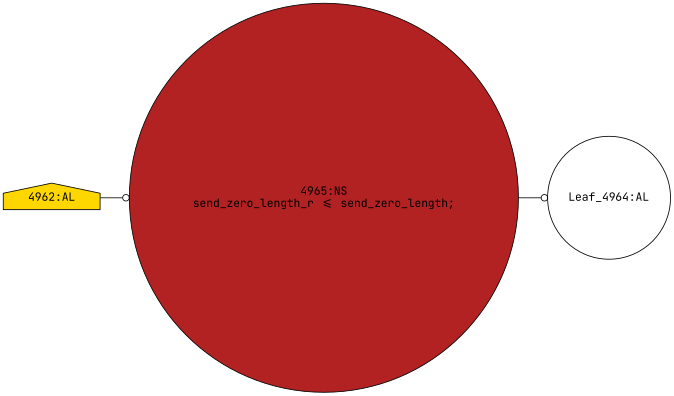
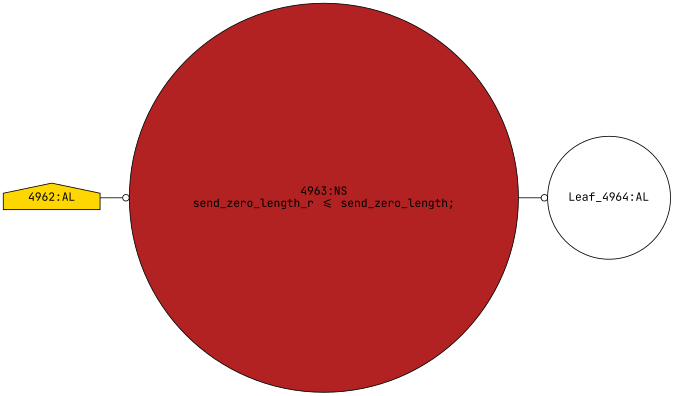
node "4965:NS send_zero_length_r <= send_zero_length;": label "4965:NS send_zero_length_r <= send_zero_length;" -> "4963:NS send_zero_length_r <= send_zero_length;"
